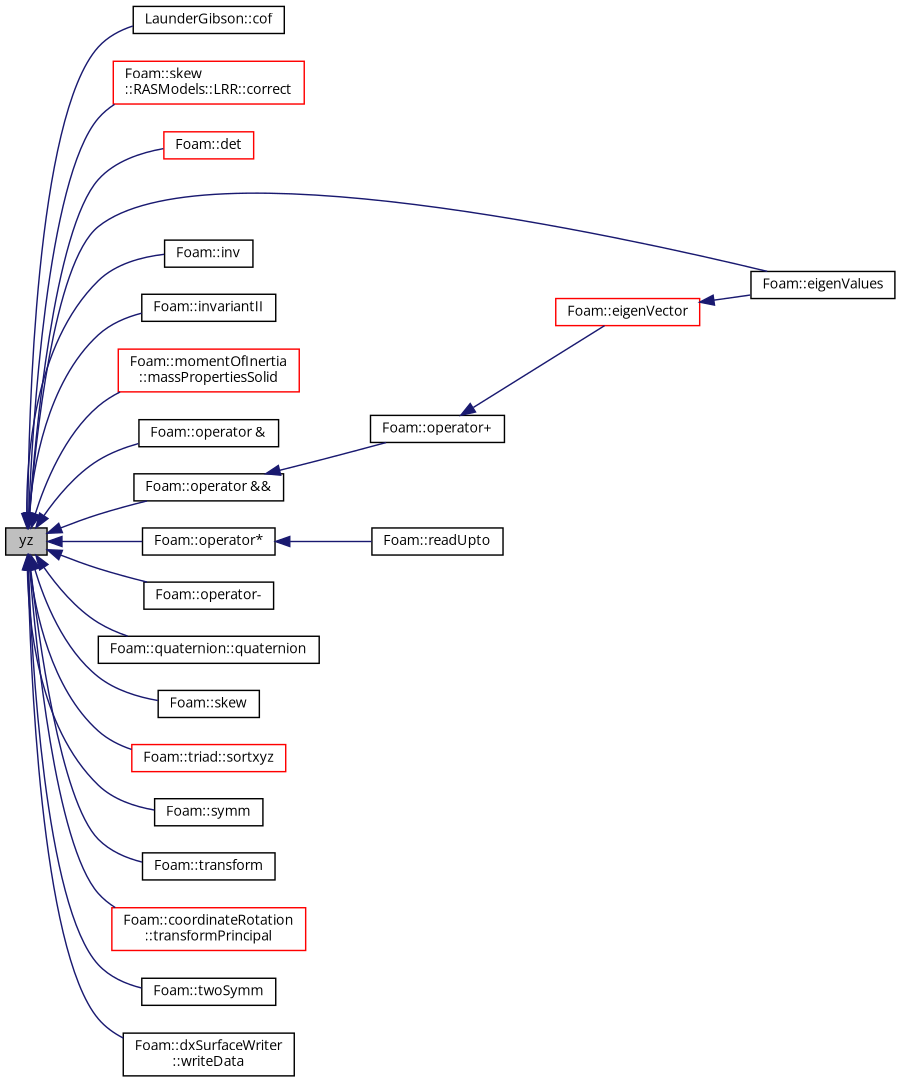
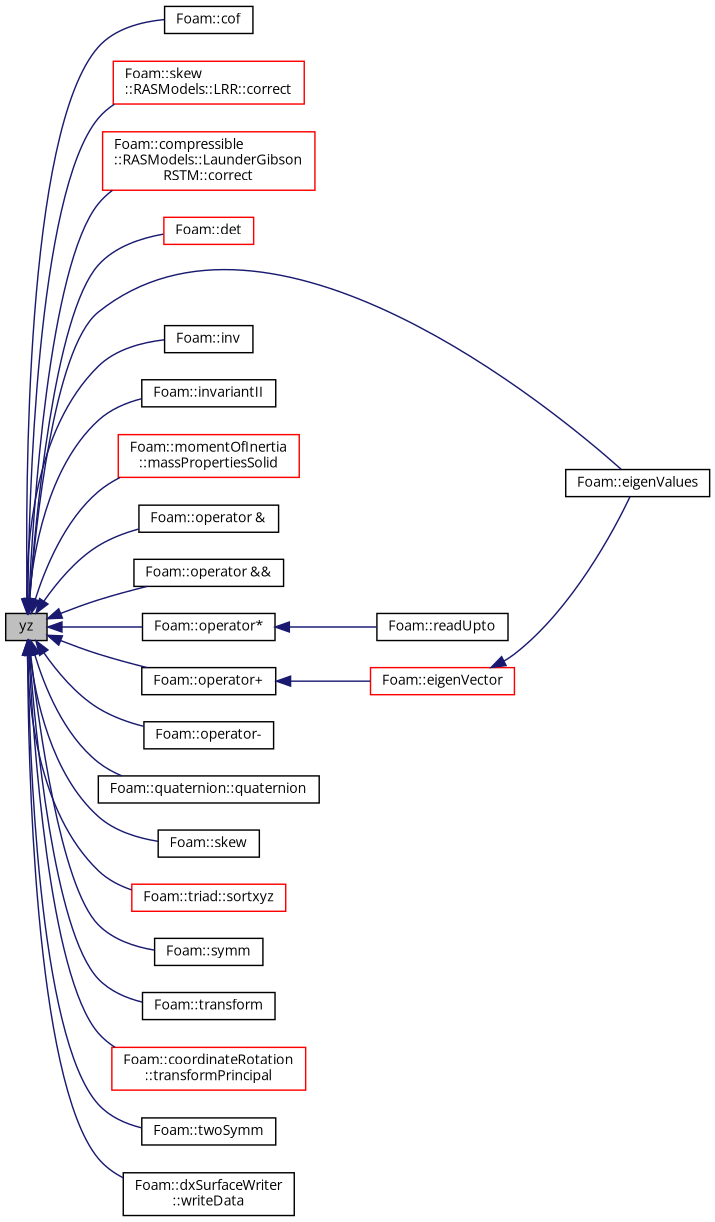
node "LaunderGibson::cof": label "LaunderGibson::cof" -> "Foam::cof"
node "Foam::compressible ::RASModels::LaunderGibson RSTM::correct": added
edge "Foam::operator+" -> "Foam::operator &&": now "Foam::operator+" -> "yz"
